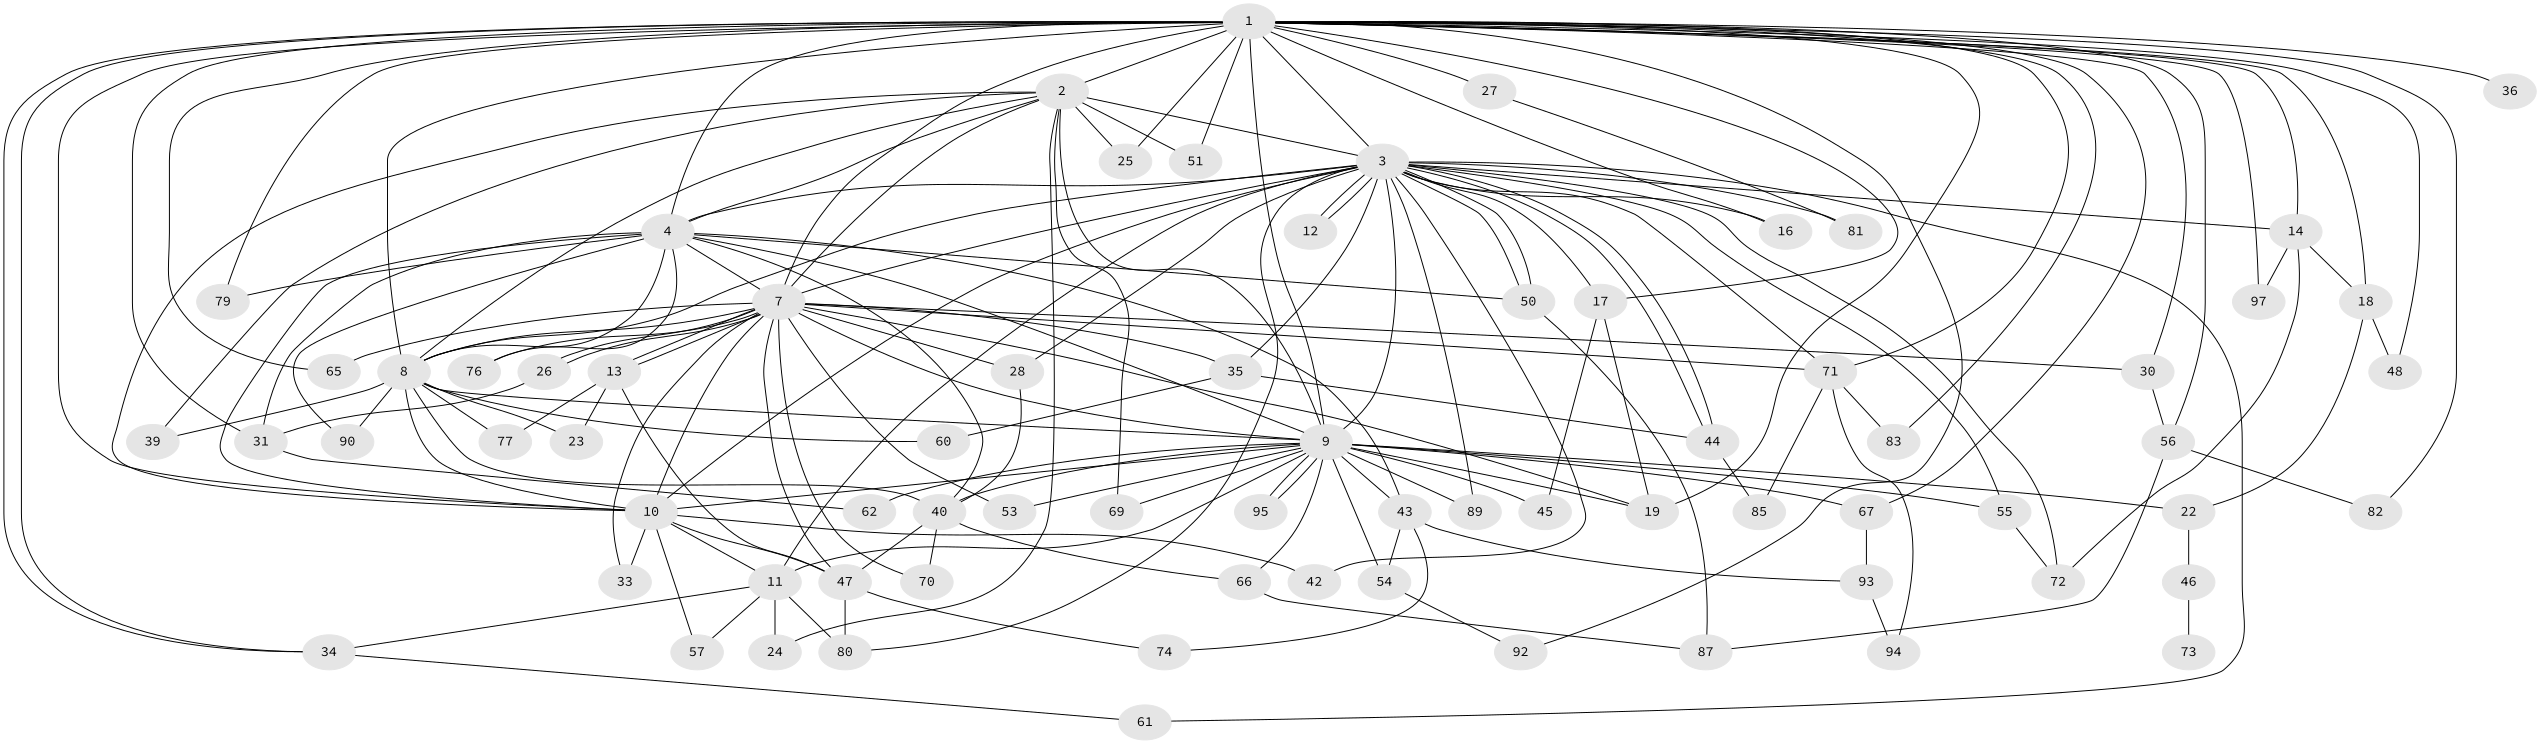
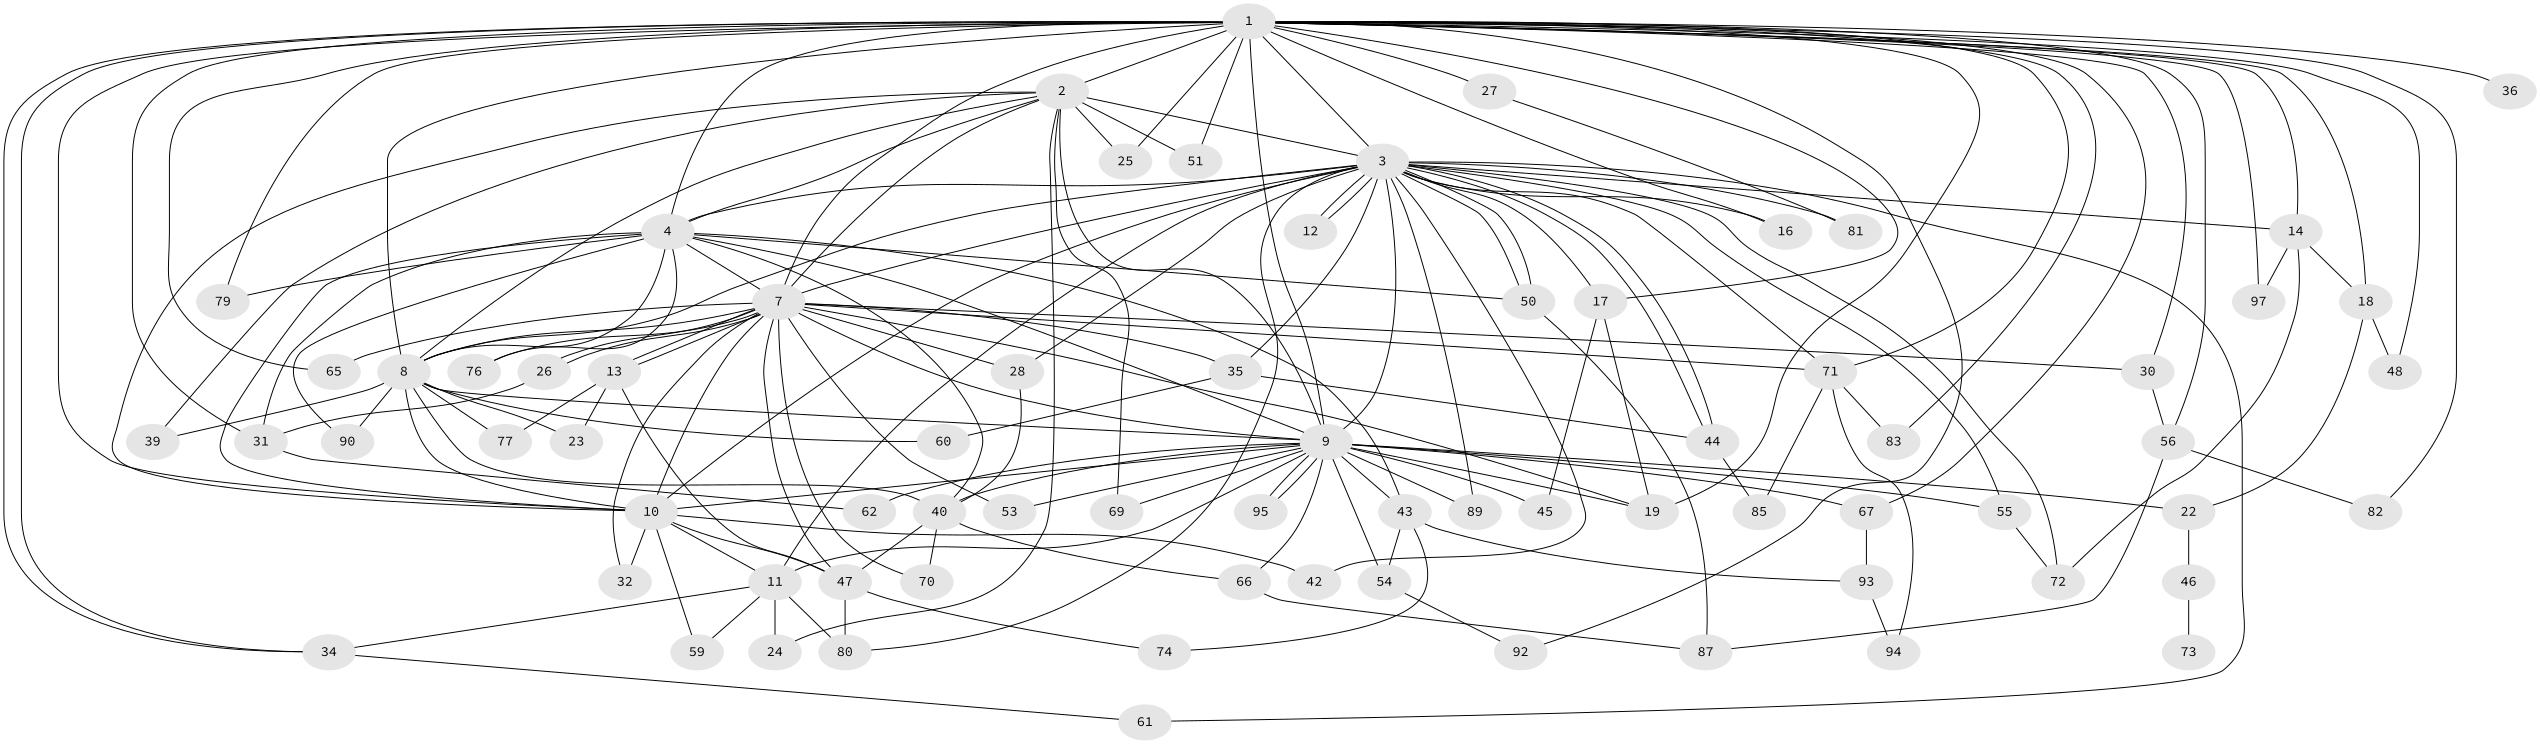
node "33": label "33" -> "32"
node "57": label "57" -> "59"
